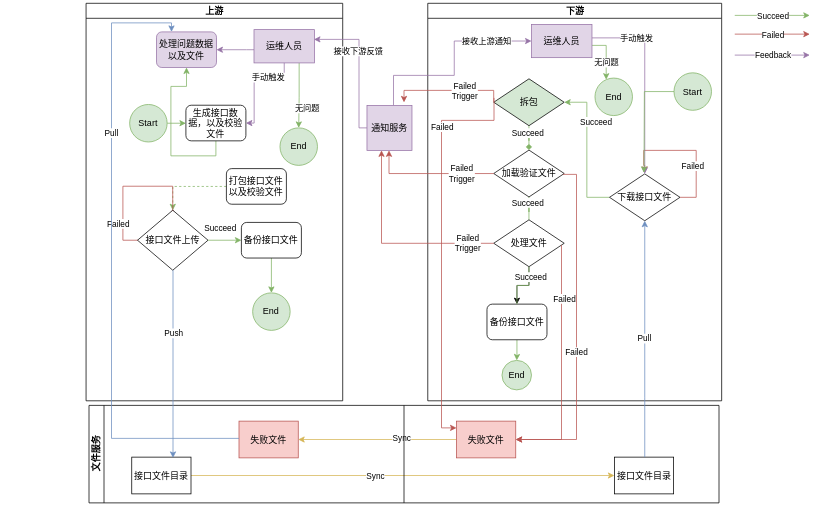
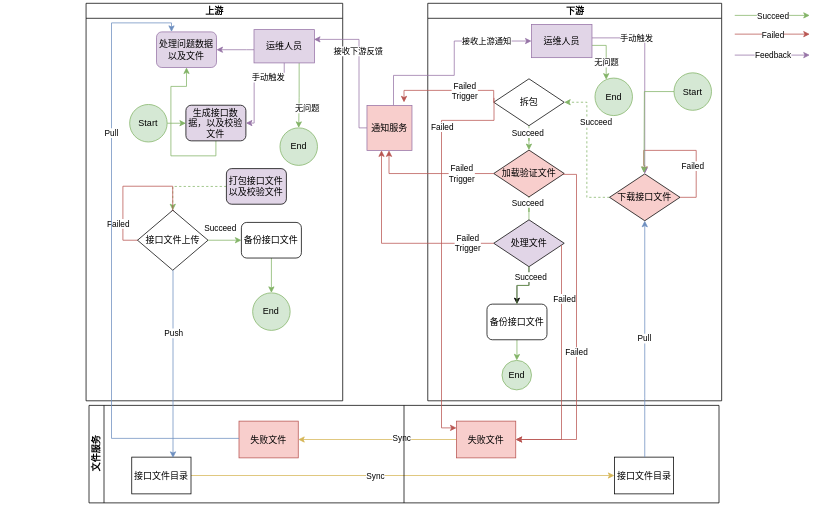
node "拆包": fillcolor #d5e8d4 -> #ffffff
node "生成接口数据，以及校验文件": fillcolor #ffffff -> #e1d5e7
node "通知服务": fillcolor #e1d5e7 -> #f8cecc
edge "拆包" -> "加载验证文件": arrowhead diamond -> classic
edge "下载接口文件" -> "拆包": style solid -> dashed
node "加载验证文件": fillcolor #ffffff -> #f8cecc
node "打包接口文件以及校验文件": fillcolor #ffffff -> #e1d5e7
node "下载接口文件": fillcolor #ffffff -> #f8cecc
node "处理文件": fillcolor #ffffff -> #e1d5e7
